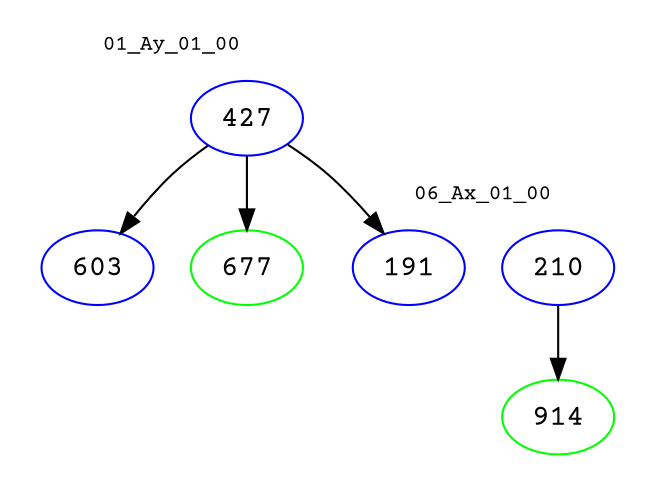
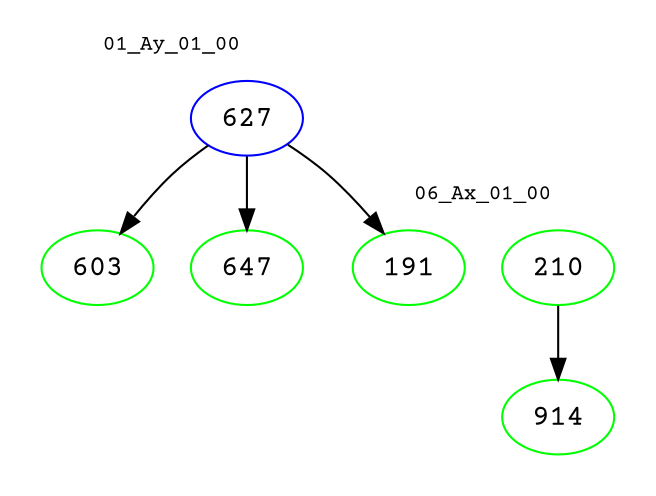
node "427": label "427" -> "627"
node "603": color blue -> green
node "677": label "677" -> "647"
node "191": color blue -> green
node "210": color blue -> green
